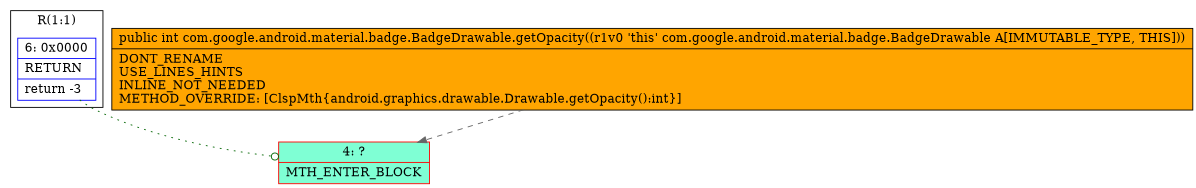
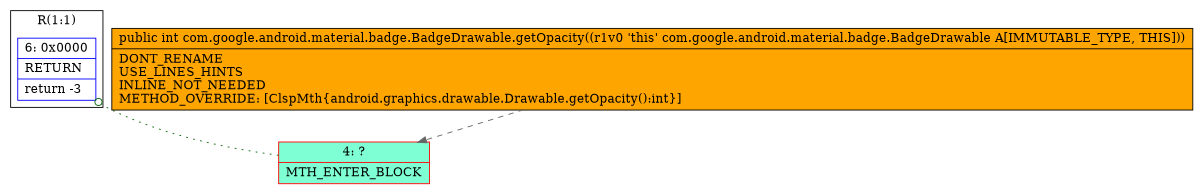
edge "6: 0x0000" -> "4: ?": reversed
